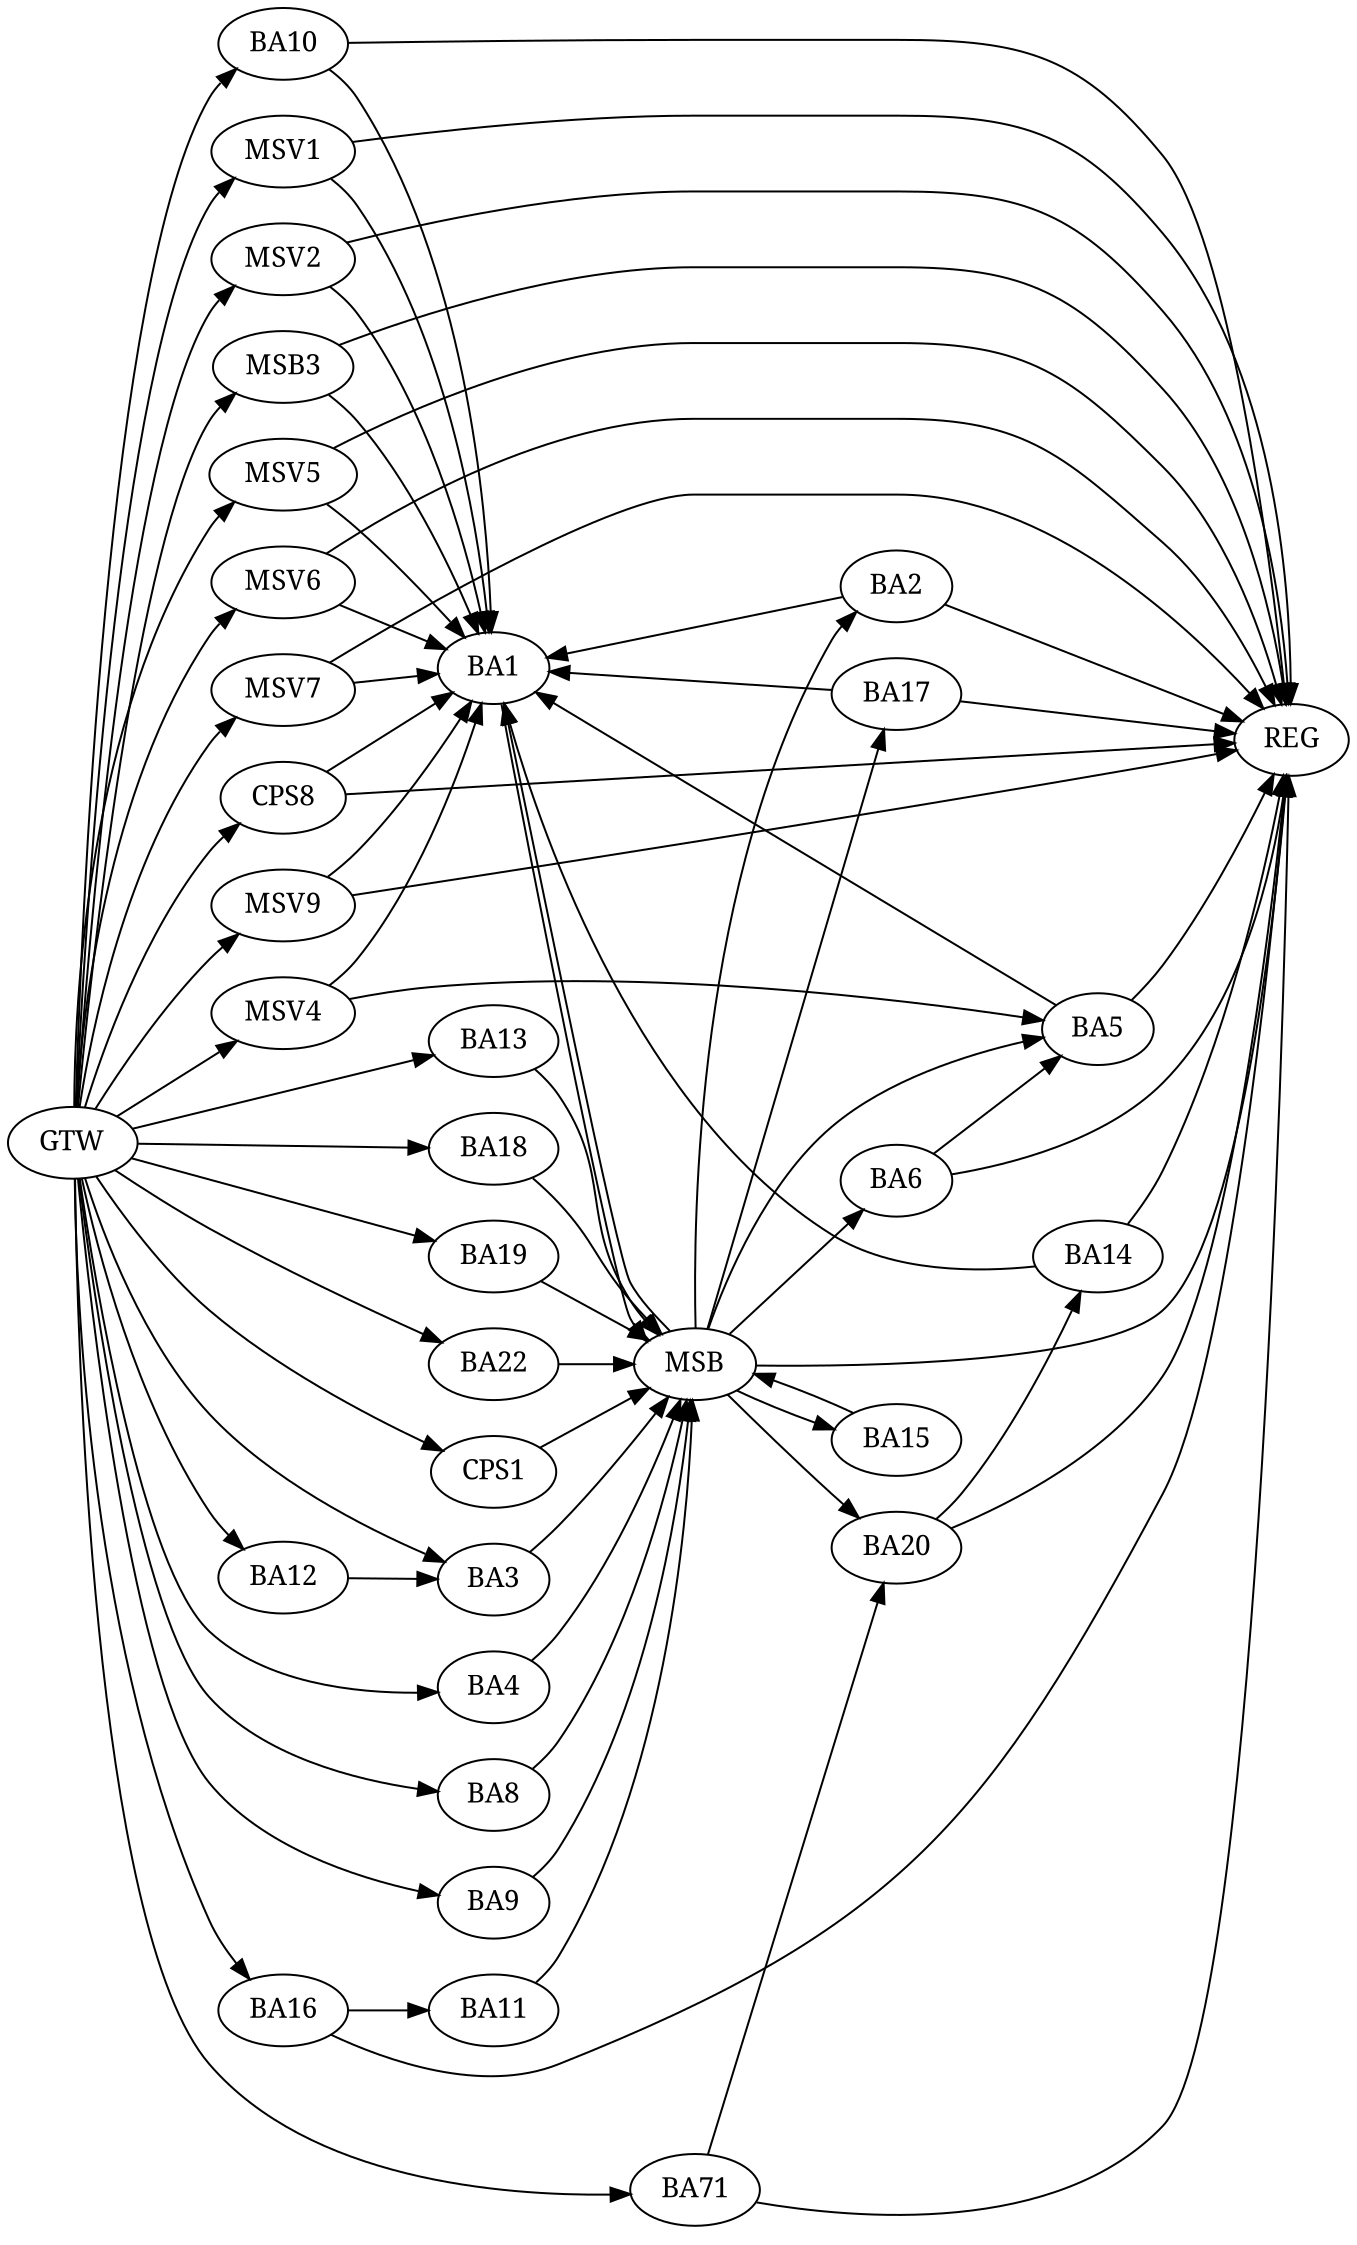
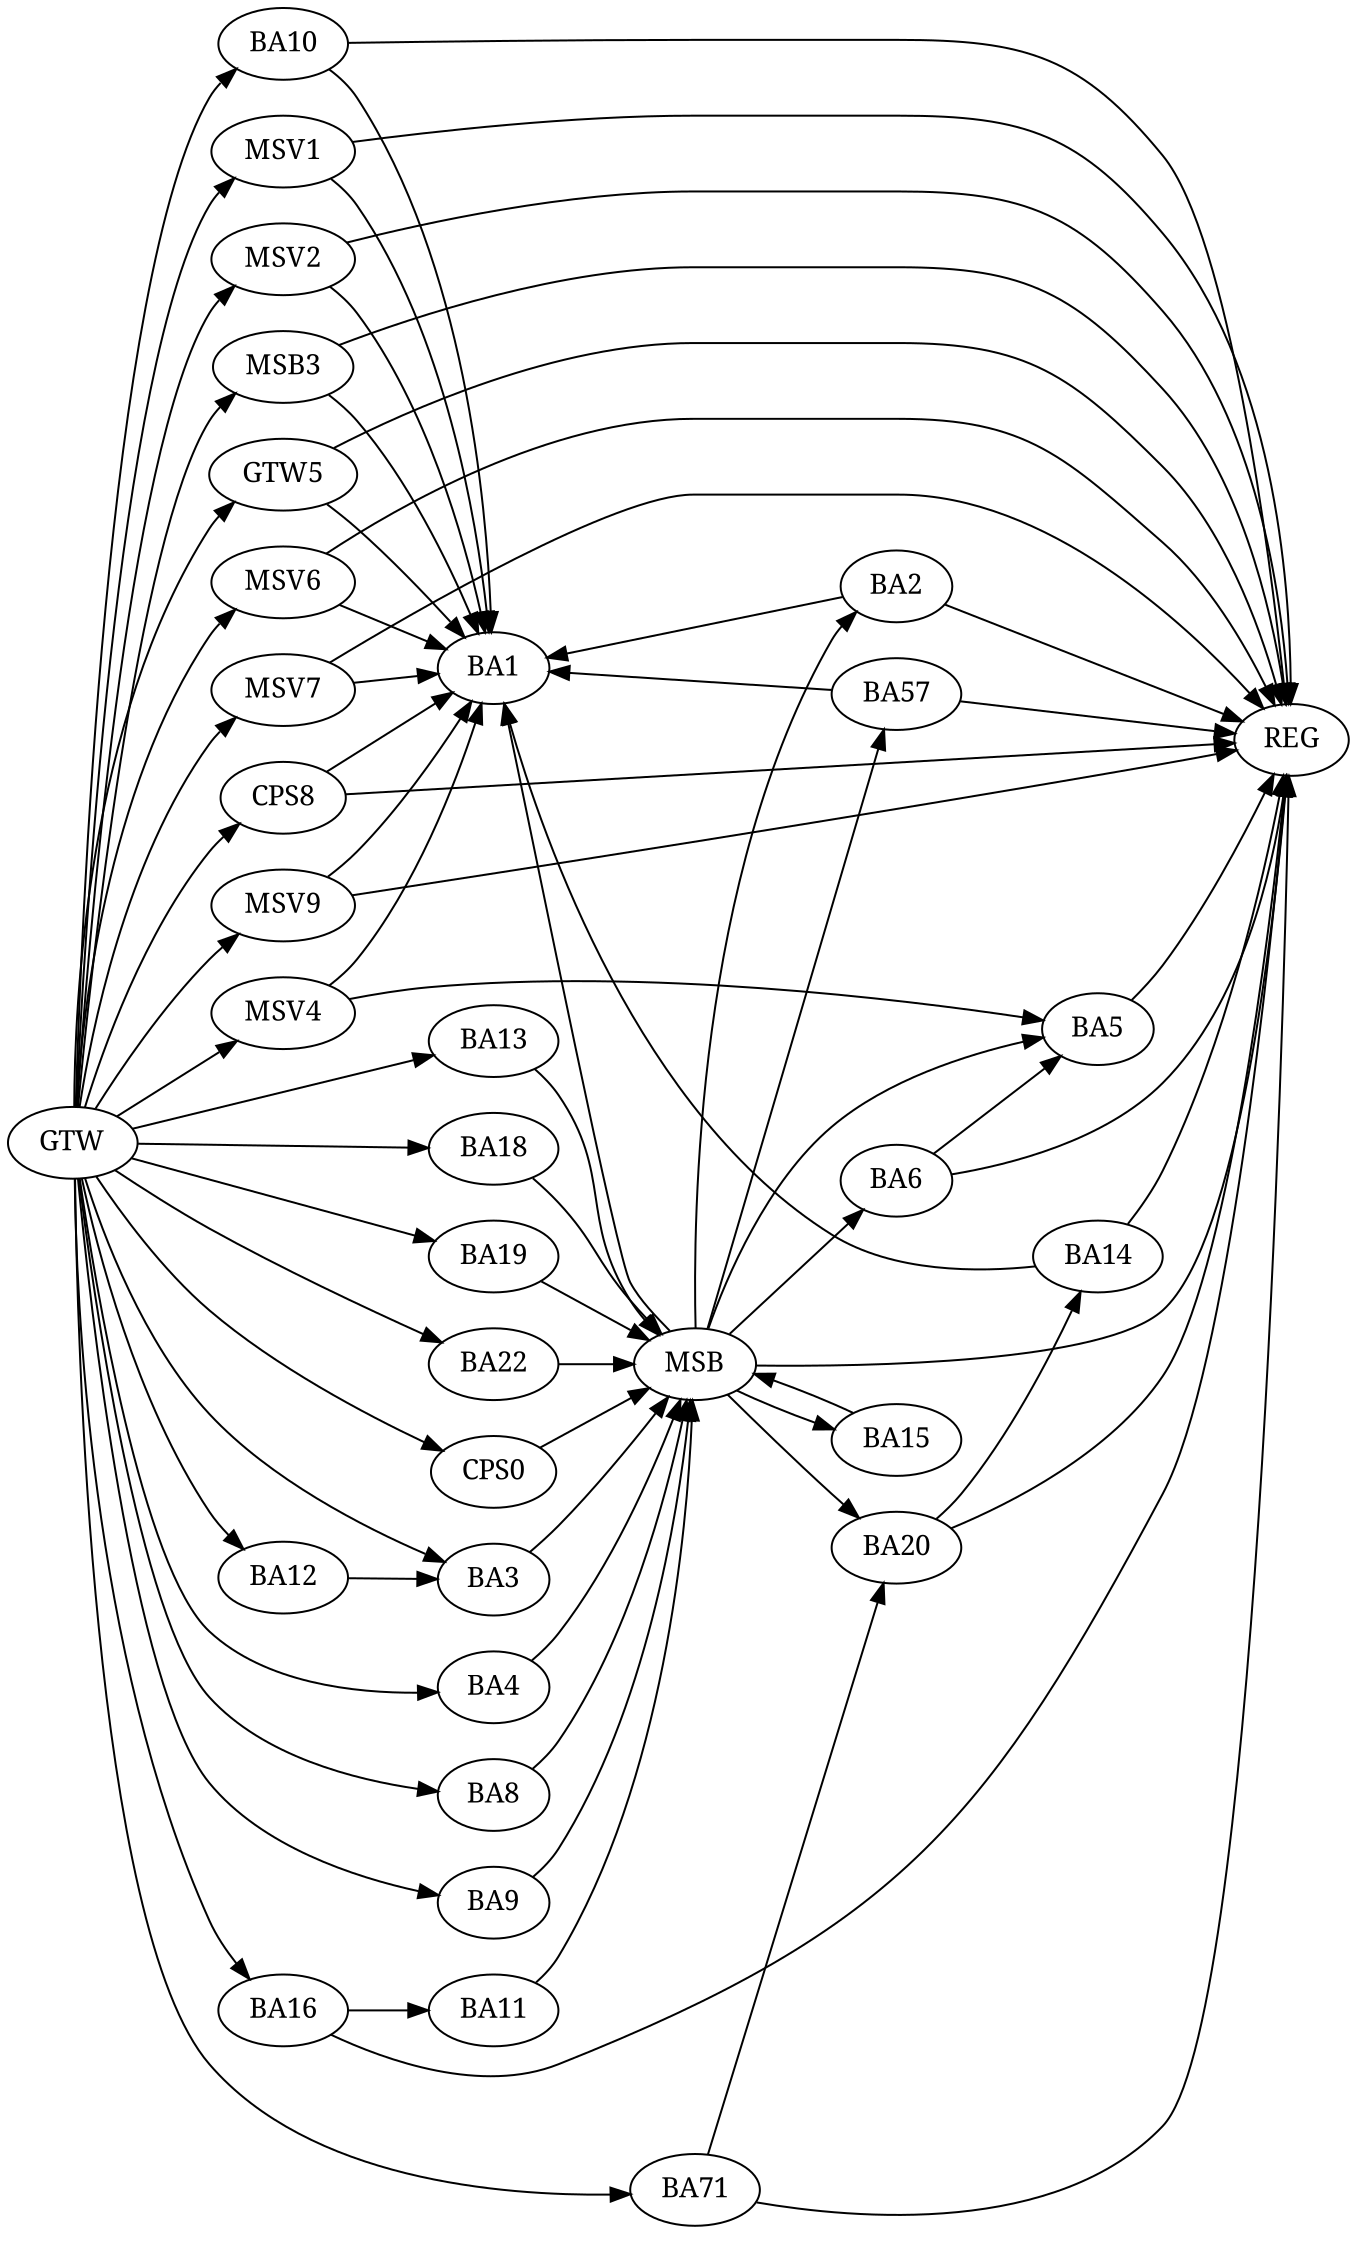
node "MSV5": label "MSV5" -> "GTW5"
node "BA17": label "BA17" -> "BA57"
edge "BA5" -> "BA1": removed
edge "BA1" -> "MSB": removed
node "CPS1": label "CPS1" -> "CPS0"
